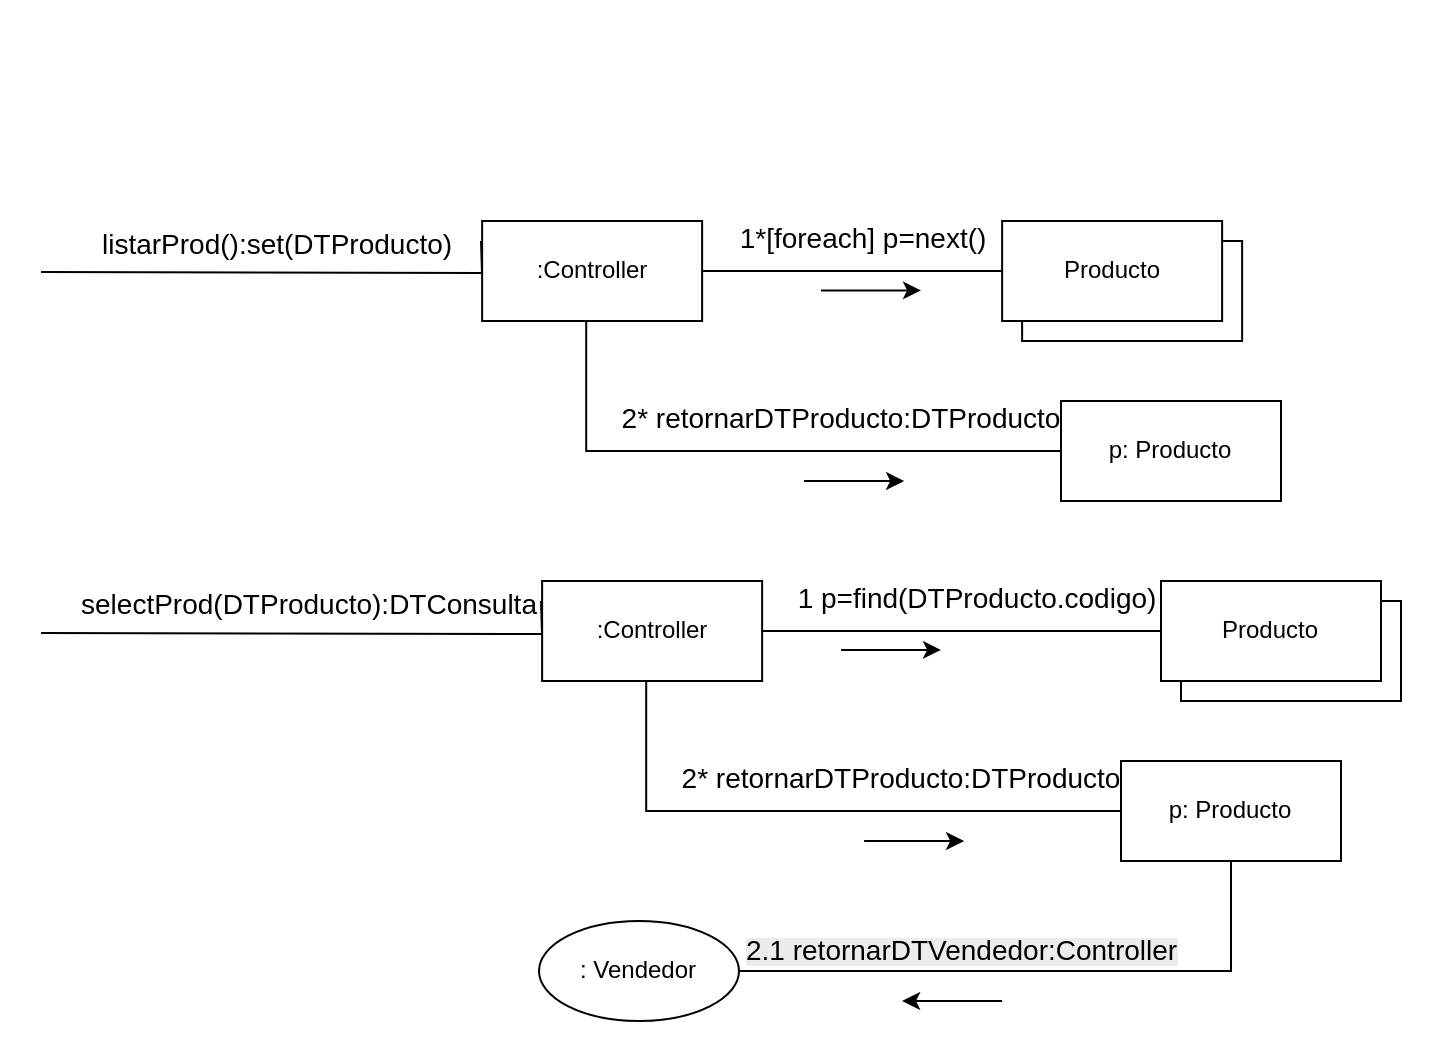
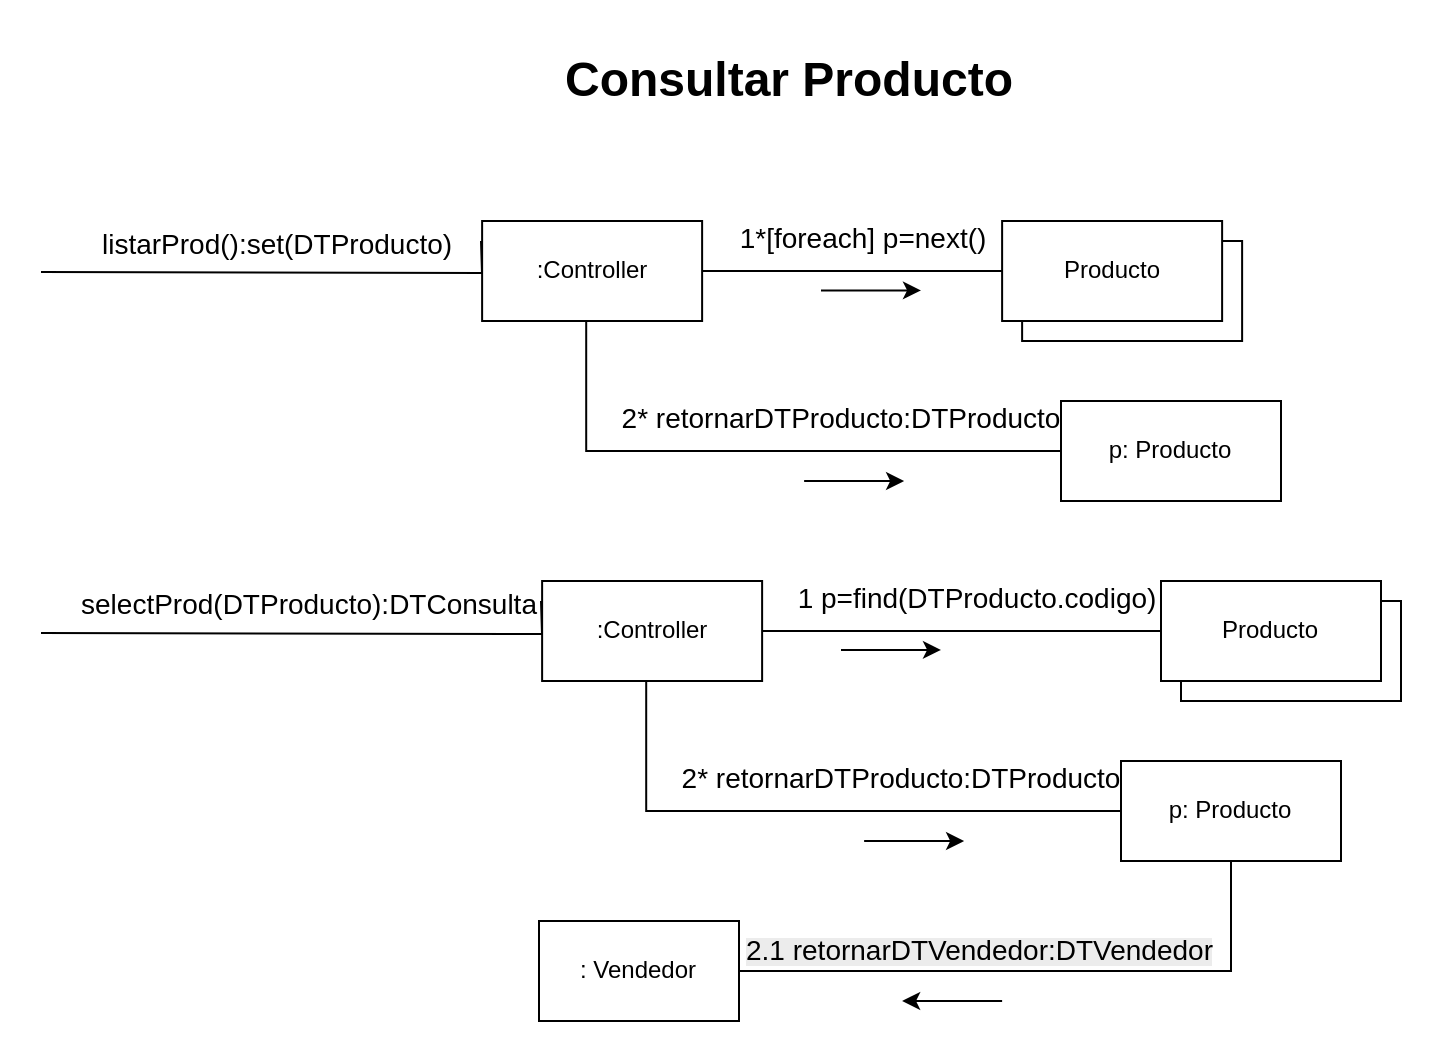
node "Consultar Producto": added
node "2.1 retornarDTVendedor:Controller": label "2.1 retornarDTVendedor:Controller" -> "2.1 retornarDTVendedor:DTVendedor"
node ": Vendedor": shape ellipse -> rectangle
